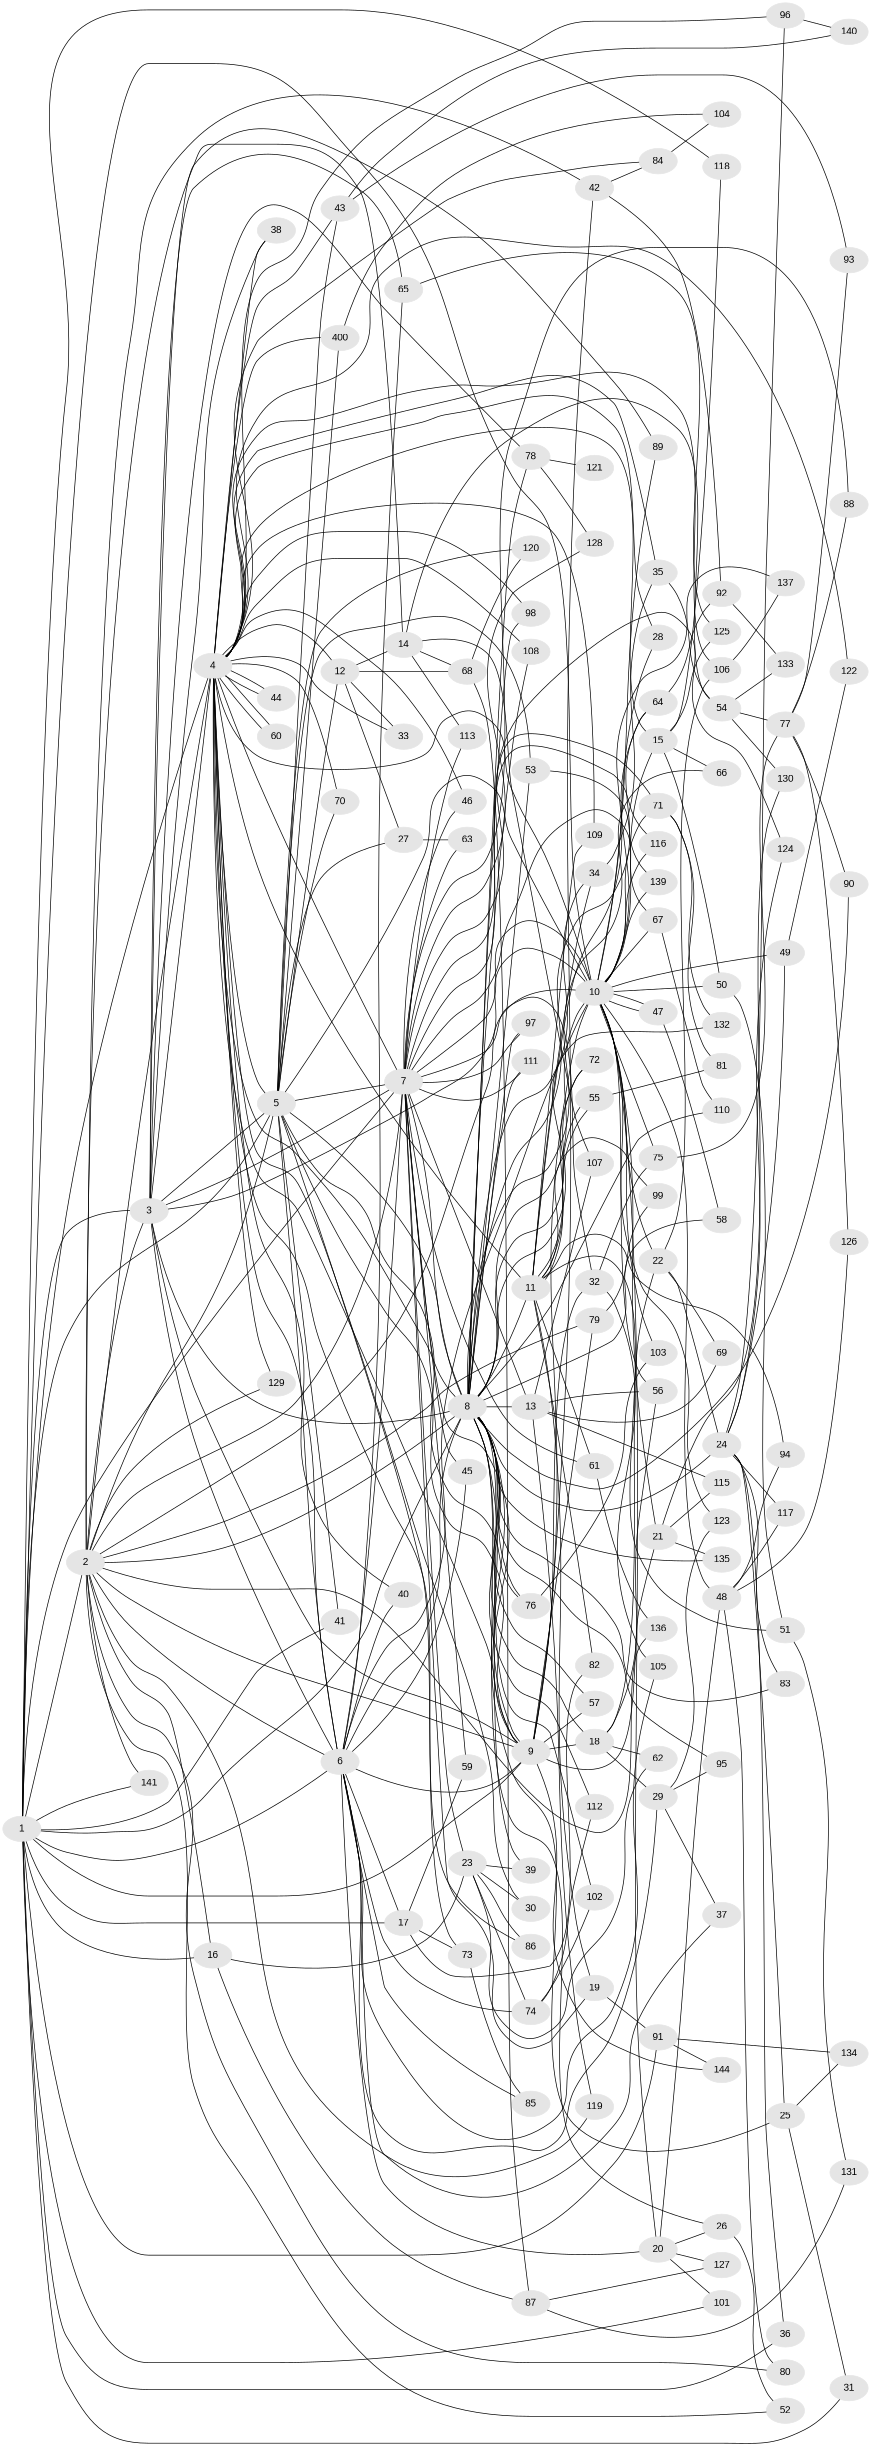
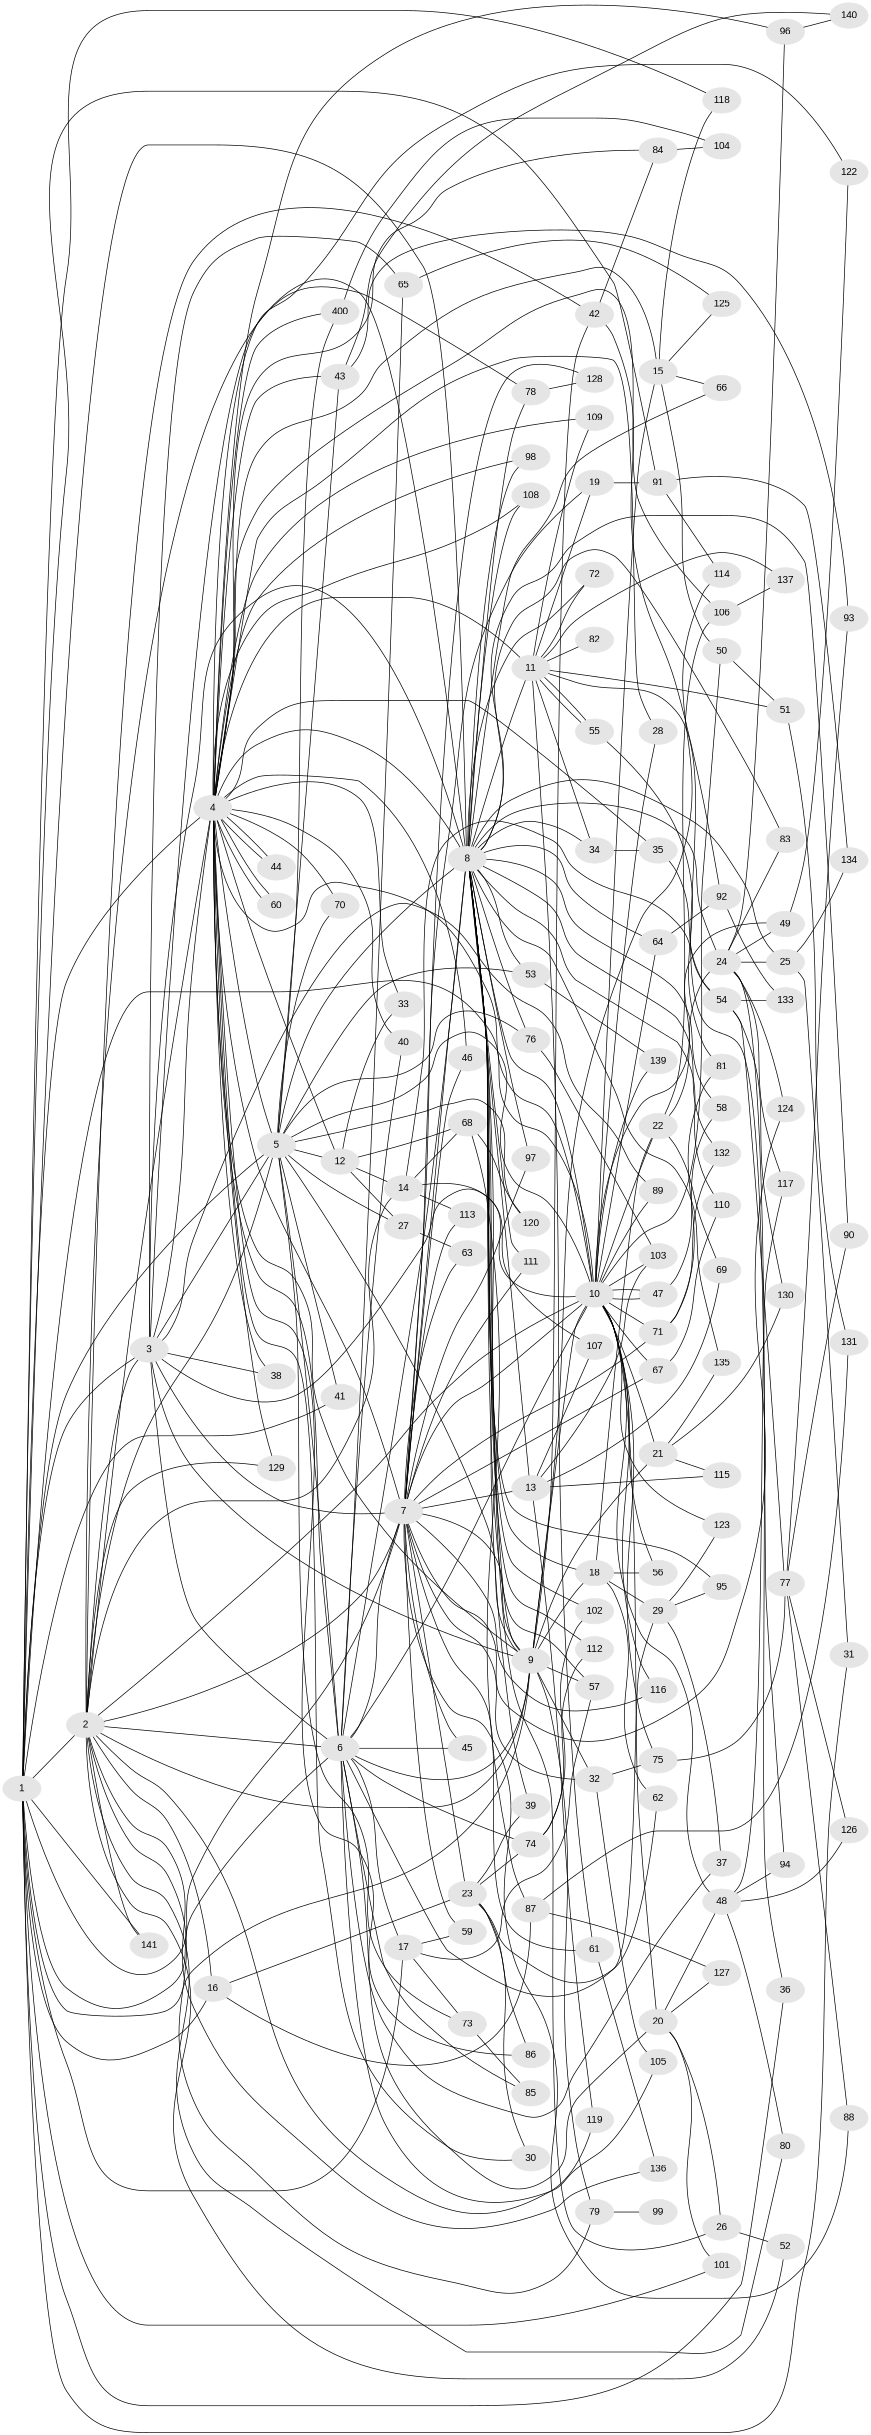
node "121": removed
edge "7" -- "5": removed
edge "99" -- "11": removed
edge "56" -- "13": now "103" -- "13"
edge "82" -- "17": now "57" -- "17"
node "144": label "144" -> "114"
